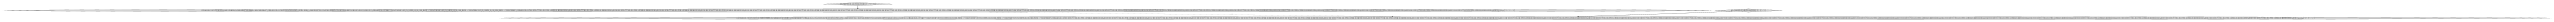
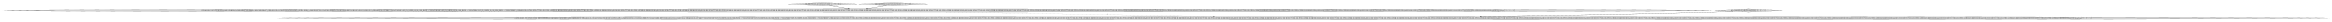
node "test_makeCursors_factToCountryInner['1', '0', '0']": added
